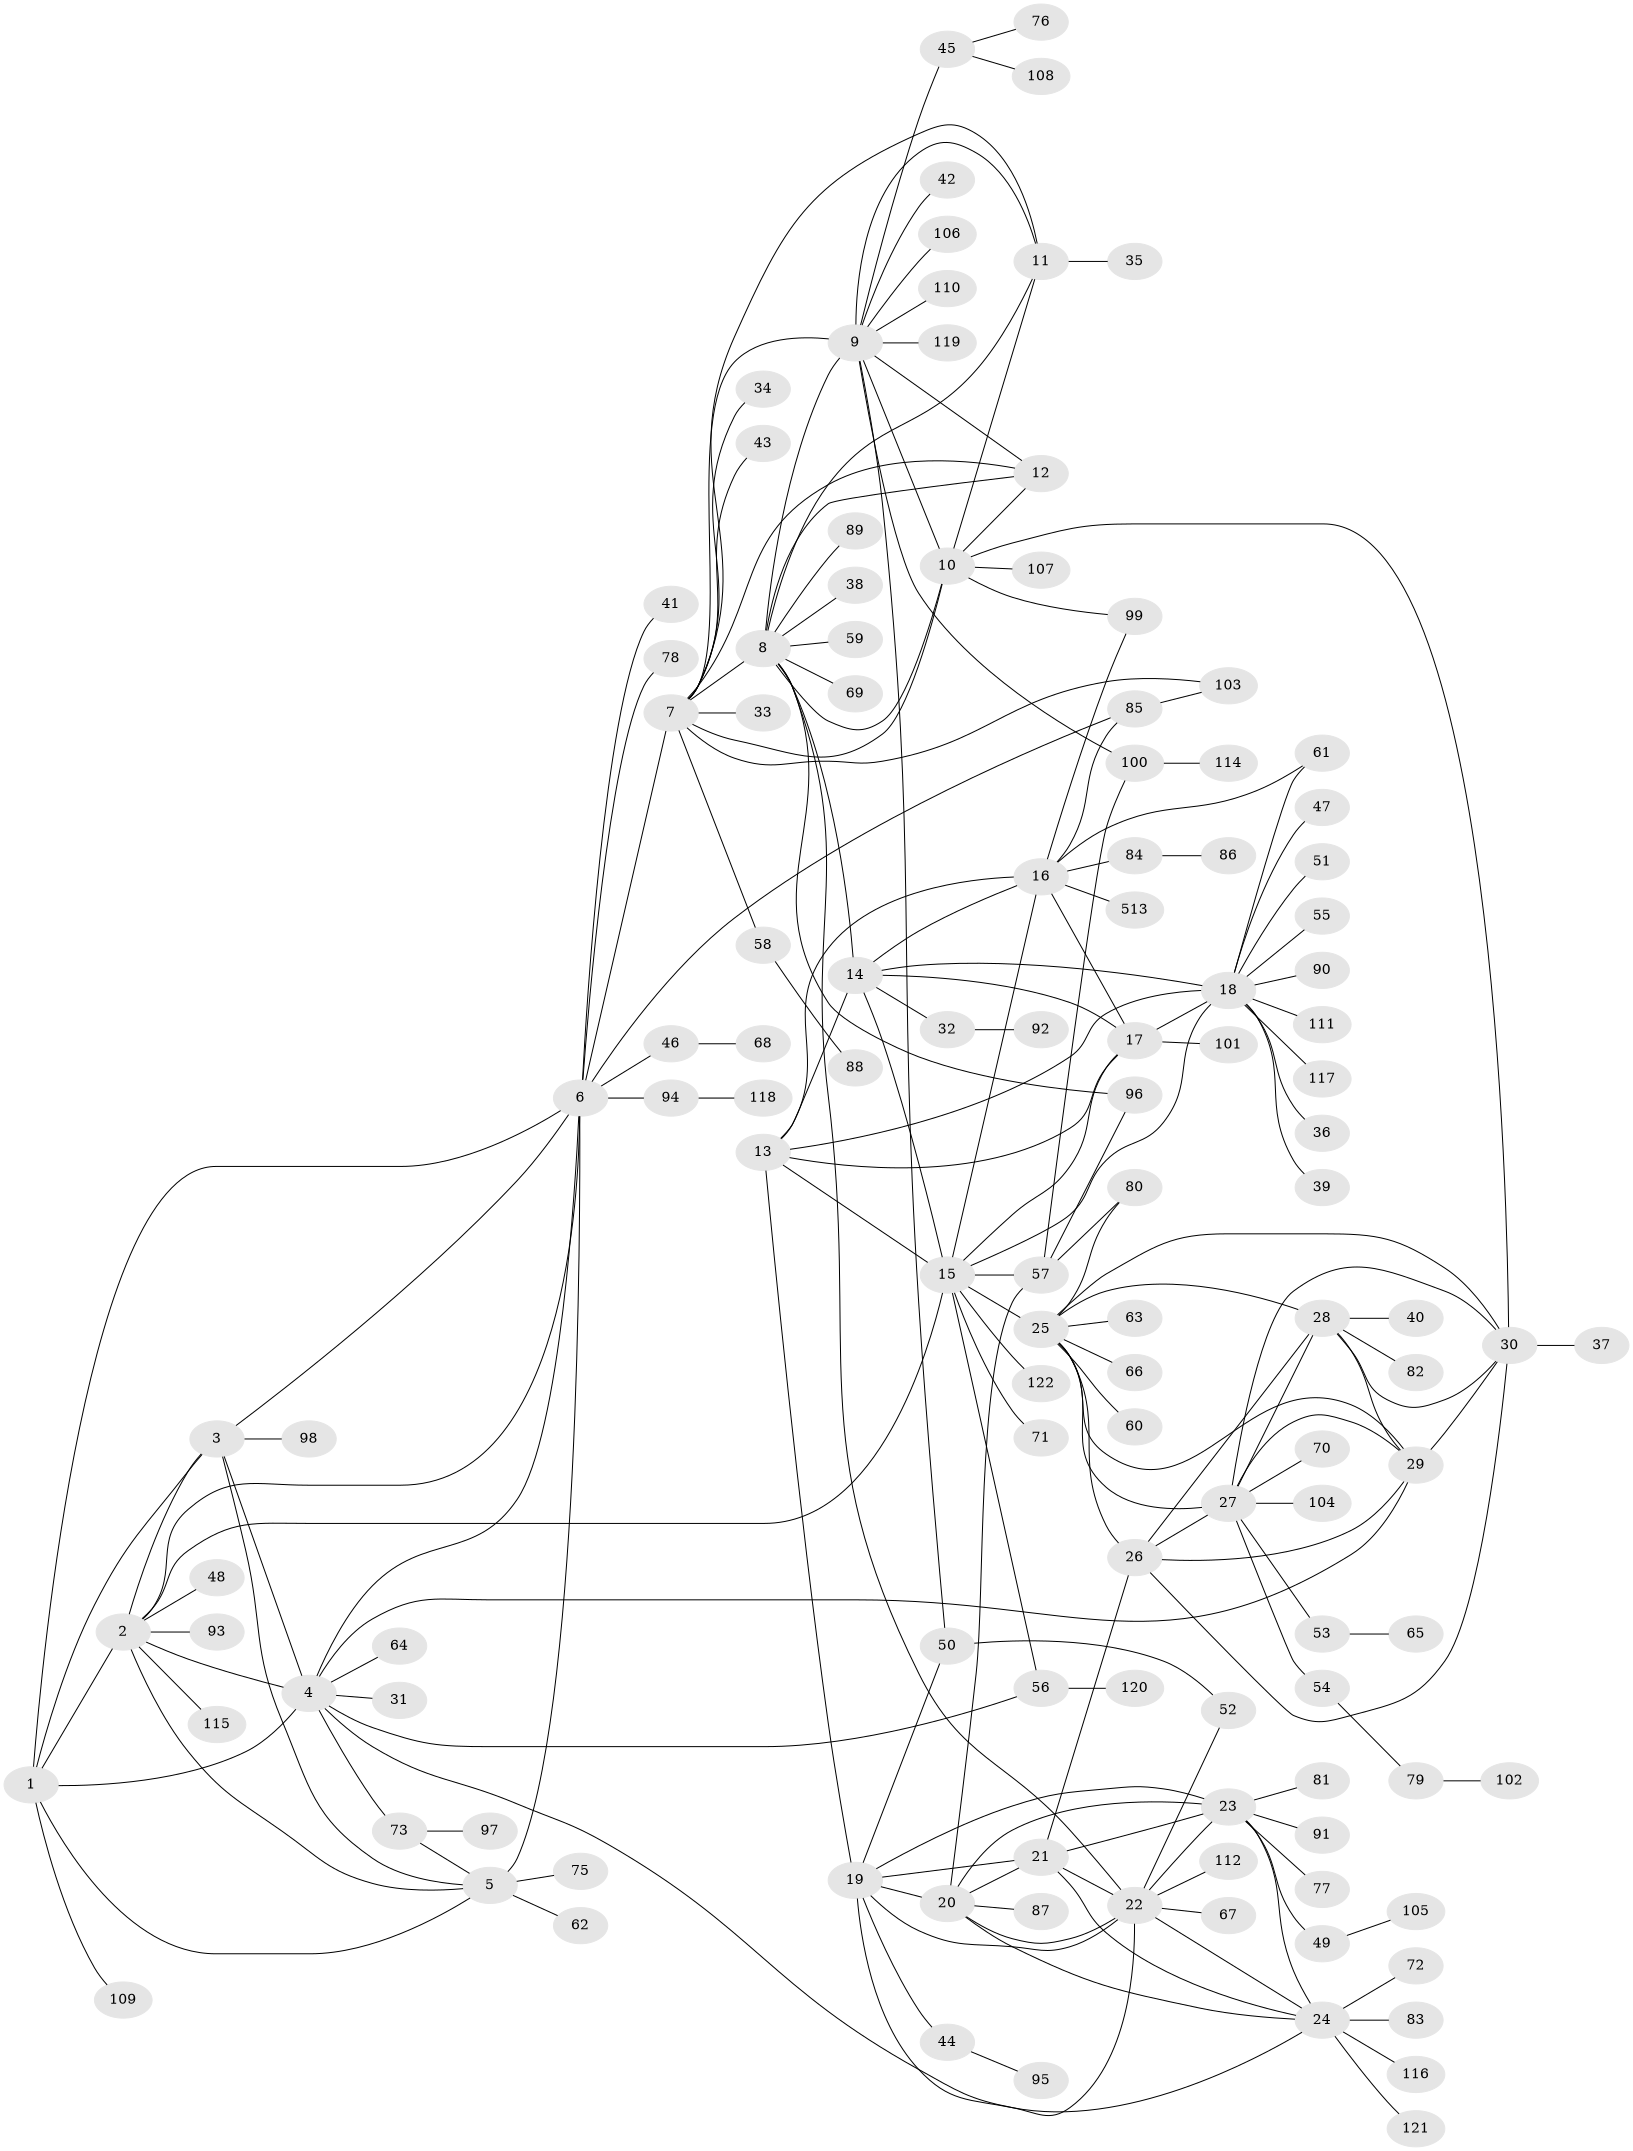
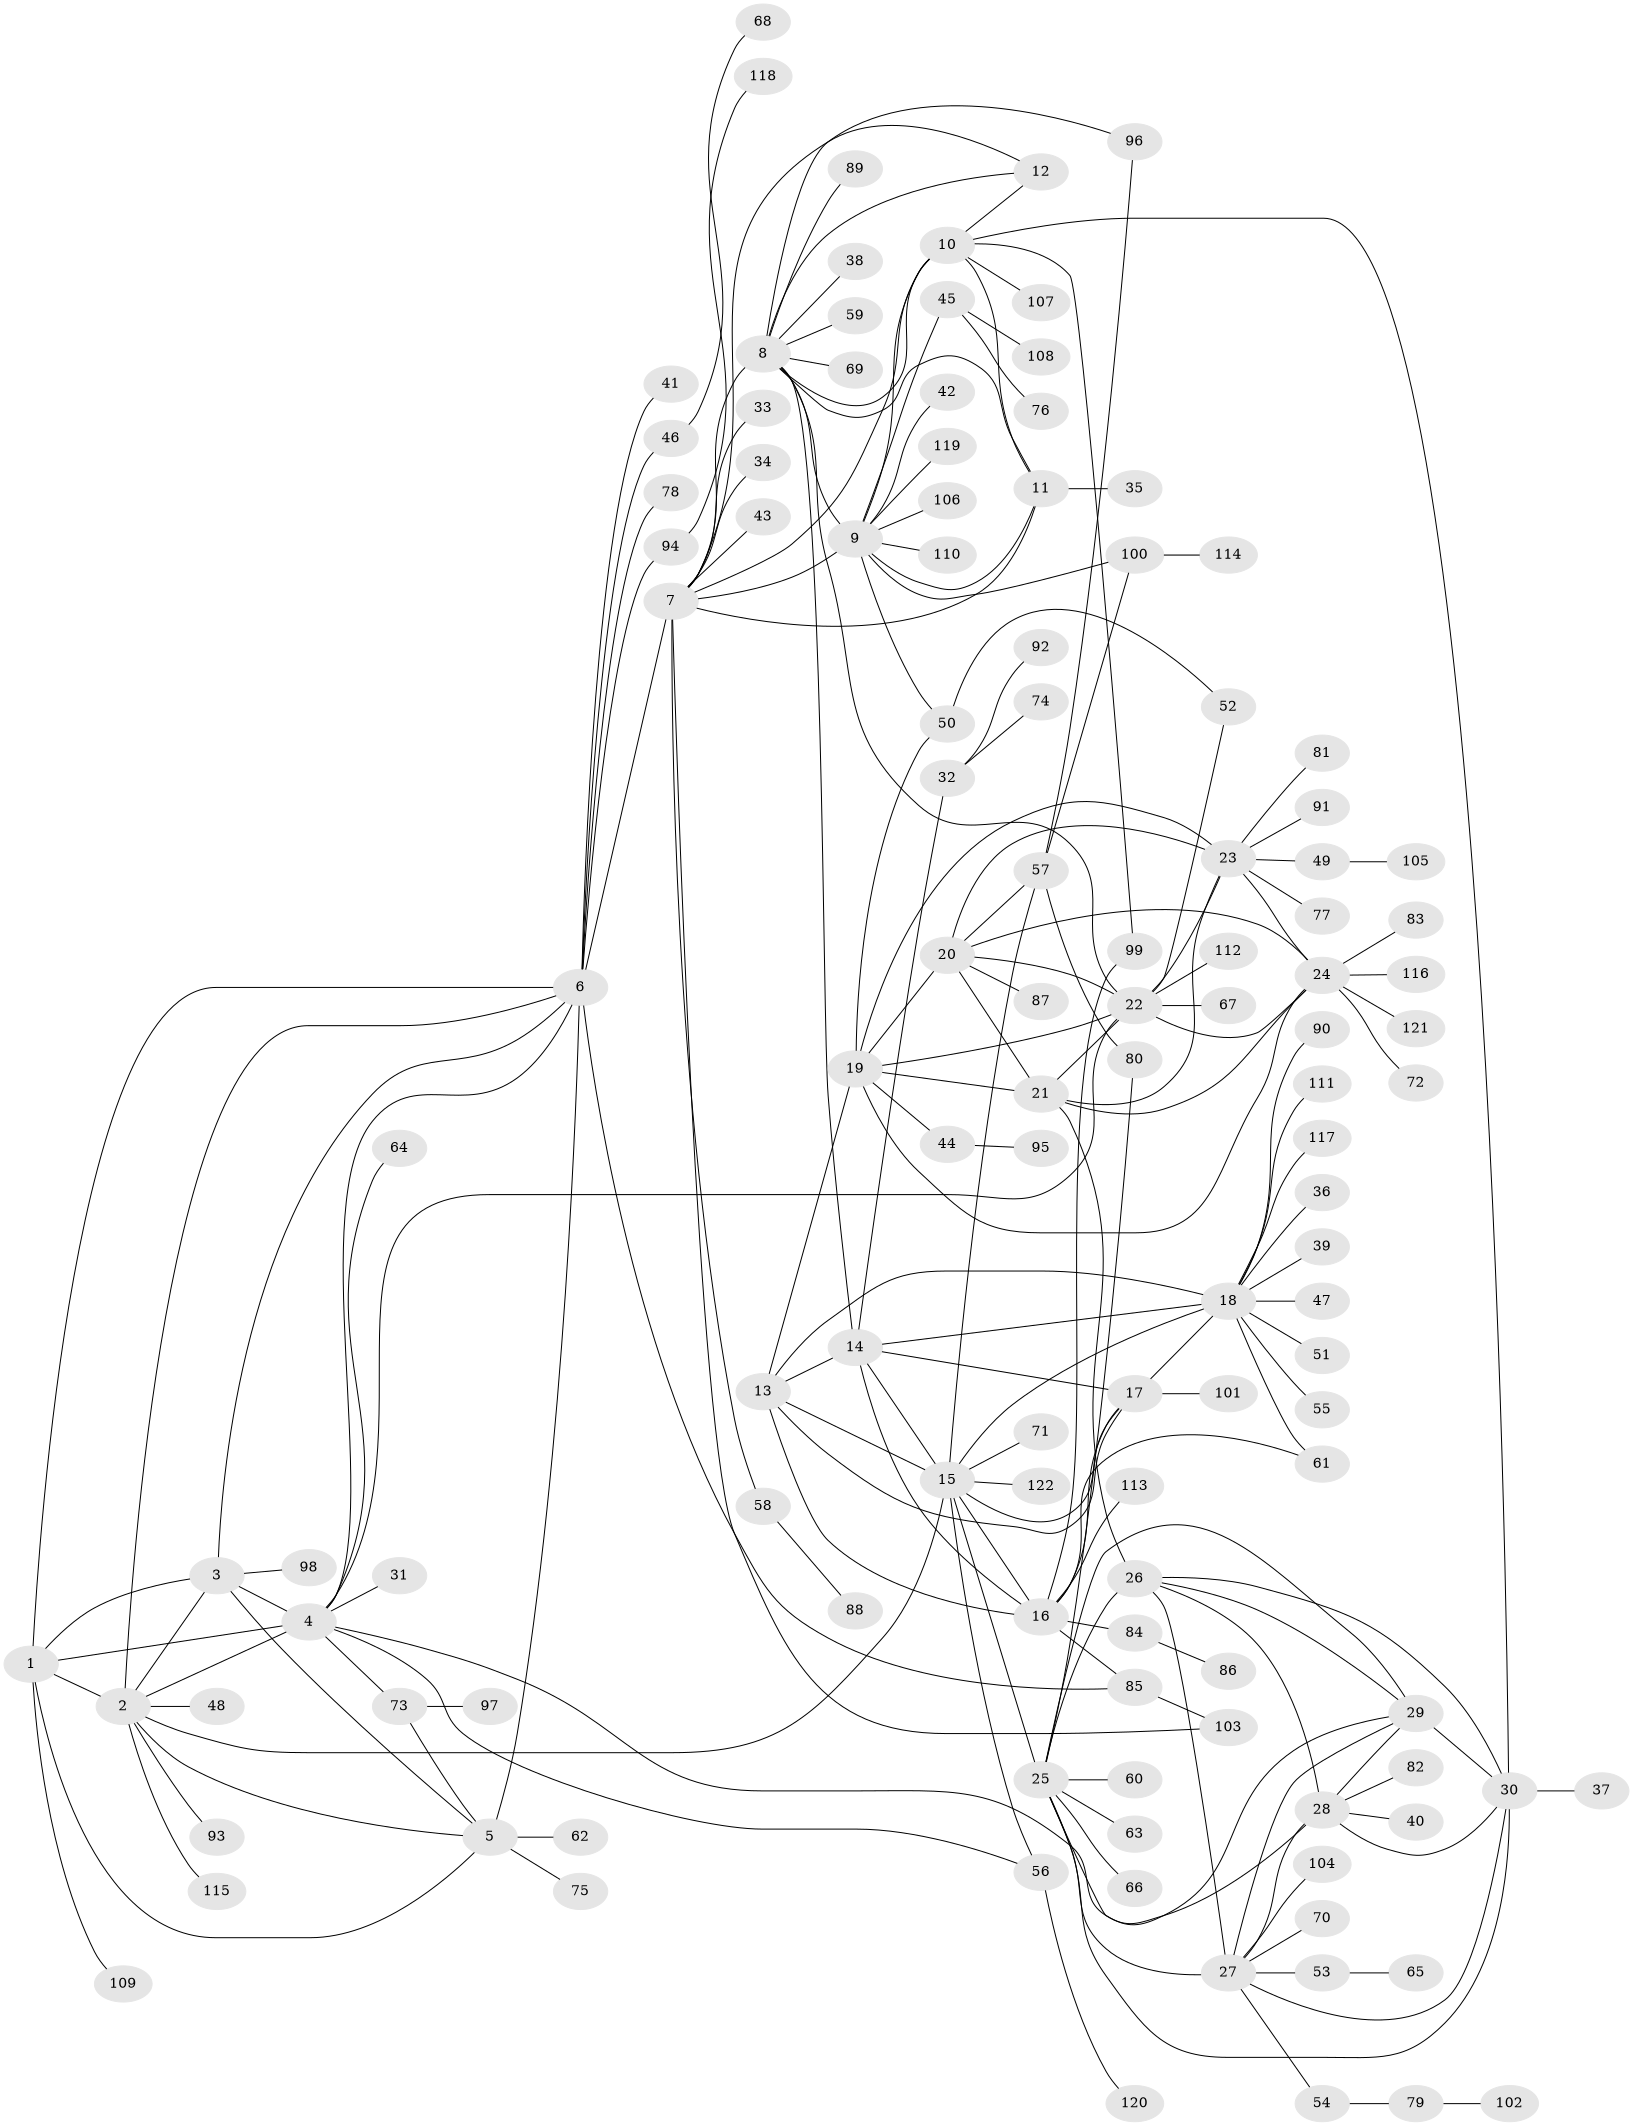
edge "9" -- "12": removed
node "74": added
node "513": label "513" -> "113"
